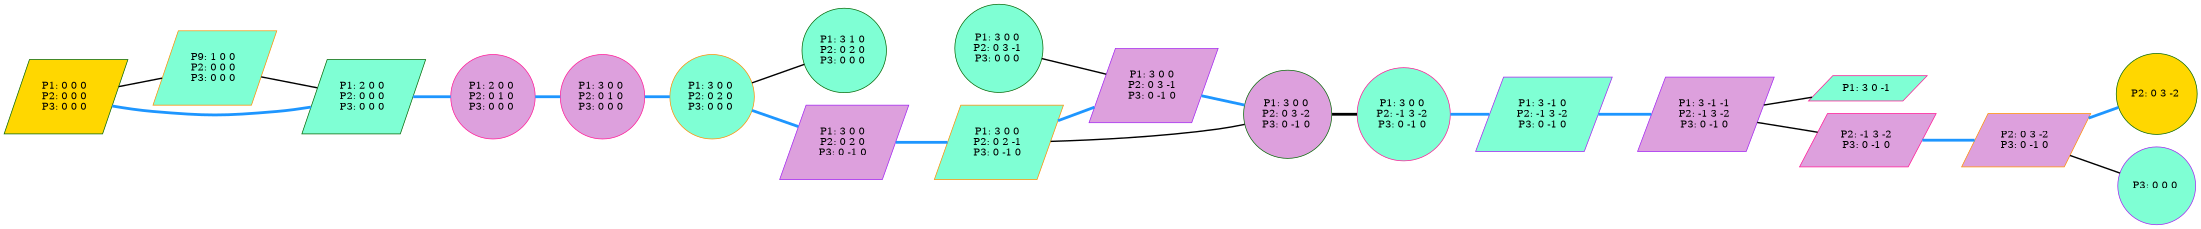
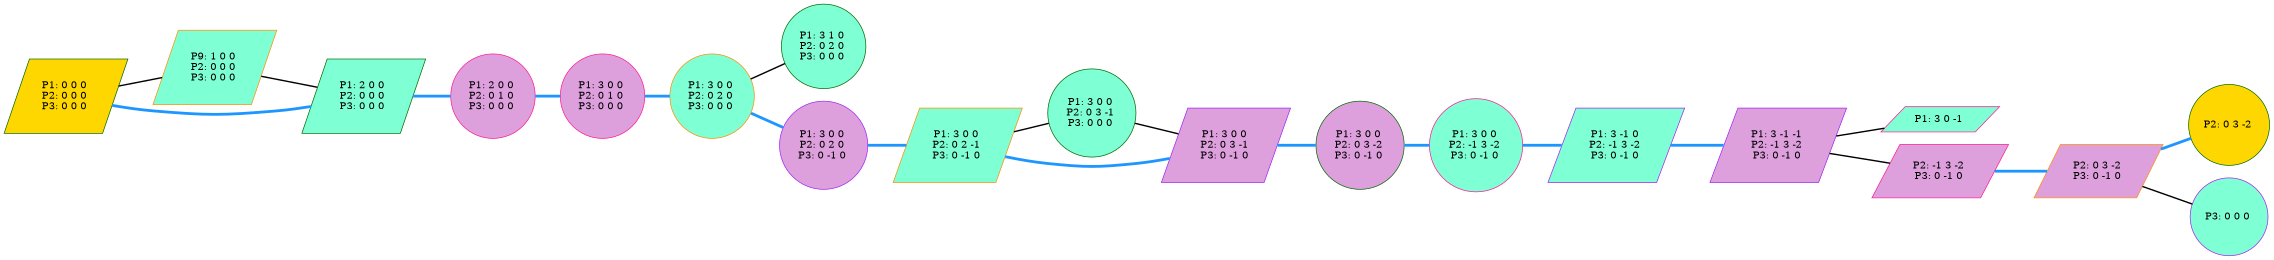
edge "P1: 3 0 0 P2: 0 3 -2 P3: 0 -1 0" -- "P1: 3 0 0 P2: -1 3 -2 P3: 0 -1 0": color black -> #1e96ff
edge "P1: 3 0 0 P2: 0 3 -2 P3: 0 -1 0" -- "P1: 3 0 0 P2: 0 2 -1 P3: 0 -1 0": now "P1: 3 0 0 P2: 0 3 -1 P3: 0 0 0" -- "P1: 3 0 0 P2: 0 2 -1 P3: 0 -1 0"
node "P1: 3 0 0 P2: 0 2 0 P3: 0 -1 0": shape parallelogram -> circle
